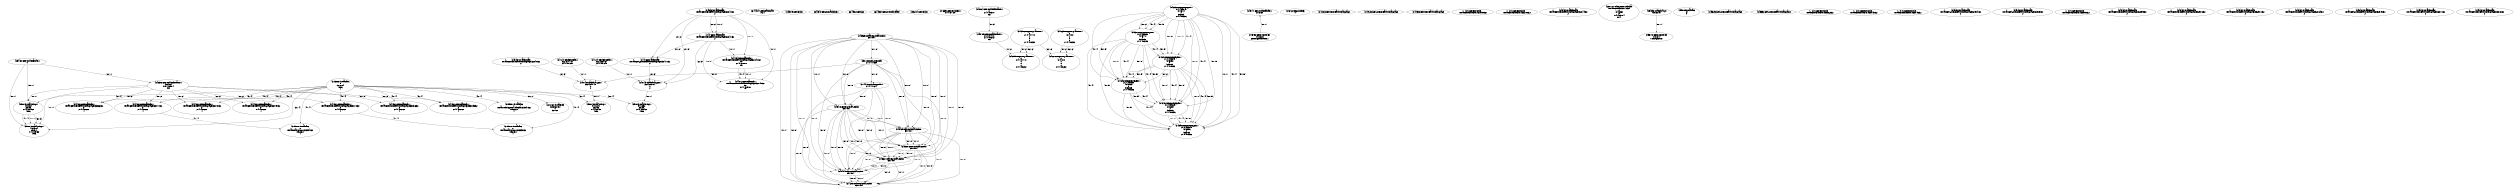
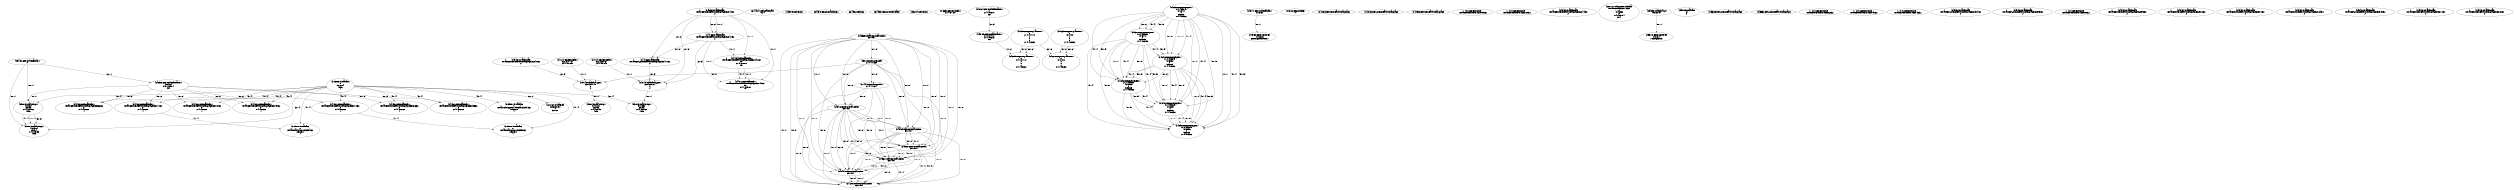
edge "4245758.GetProcAddress 9441320 GetLongPathNameW" -> "4245741.GetModuleHandleW 4246160": reversed
edge "4215383.VirtualAlloc 0 1310704 4096 4" -> "4250073.LoadStringW 9441340 65485 2147409468 4096": removed, label "(3-->4)"
edge "4243306.GetModuleFileNameW 4194304 2197408904 522" -> "4250073.LoadStringW 4194304 65484 2147409468 4096": removed, label "(1-->1)"
